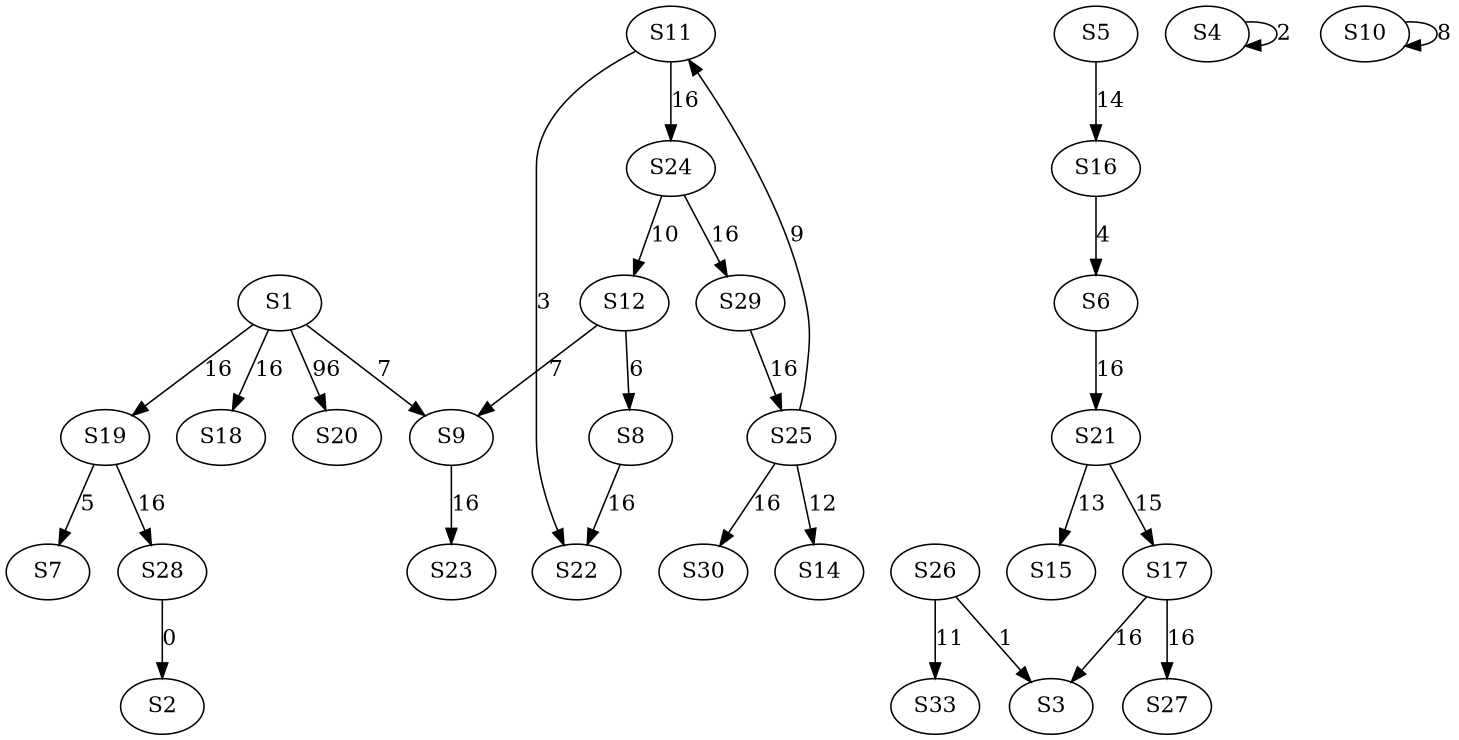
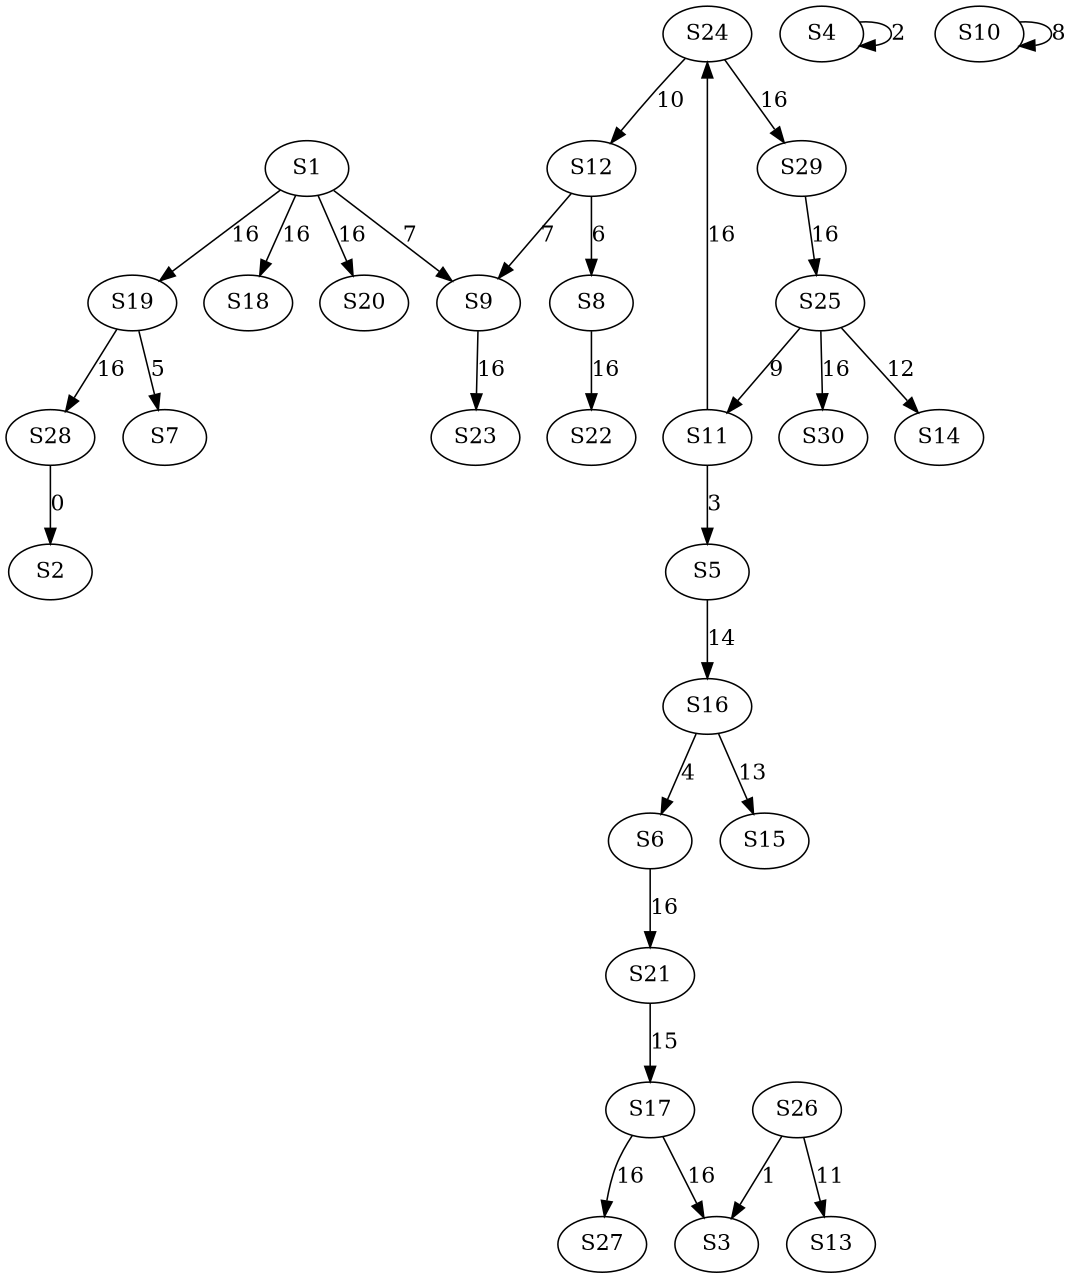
edge "S11" -> "S22": now "S11" -> "S5"
edge "S1" -> "S20": label "96" -> "16"
edge "S21" -> "S15": now "S16" -> "S15"
node "S33": label "S33" -> "S13"
